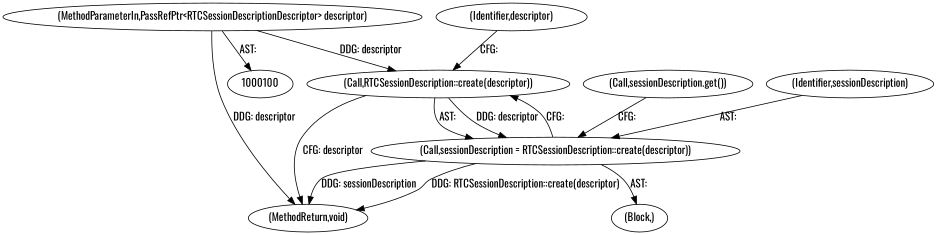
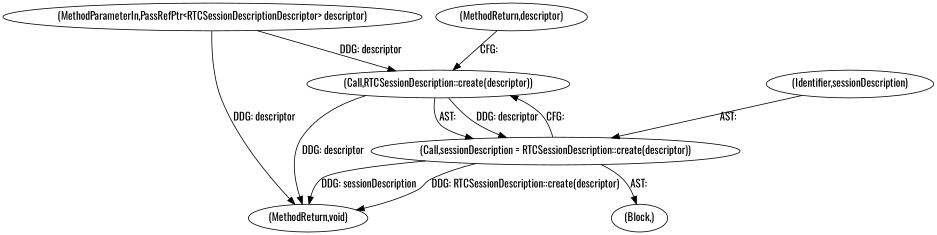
node "(Identifier,descriptor)": label "(Identifier,descriptor)" -> "(MethodReturn,descriptor)"
node "1000100": removed
node "(Call,sessionDescription.get())": removed
edge "(Call,RTCSessionDescription::create(descriptor))" -> "(MethodReturn,void)": label "CFG: descriptor" -> "DDG: descriptor"
